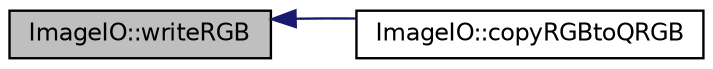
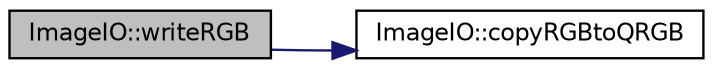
edge "ImageIO::copyRGBtoQRGB" -> "ImageIO::writeRGB": reversed
